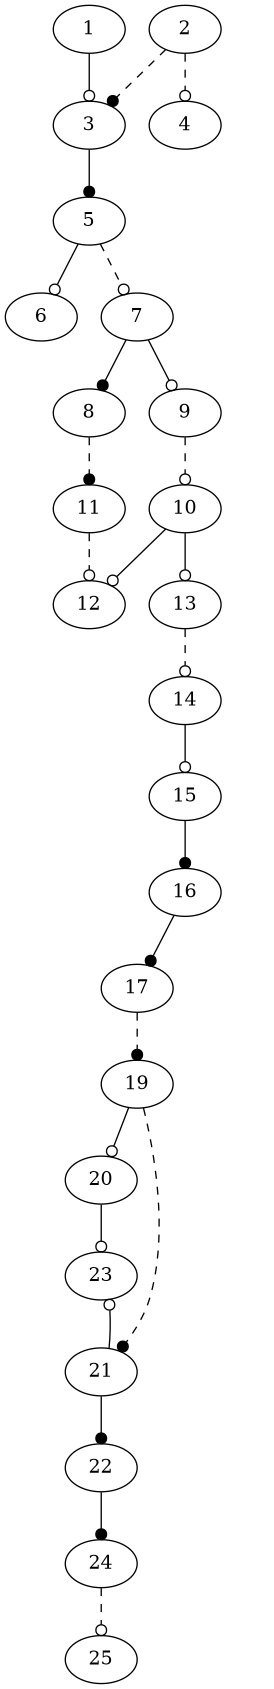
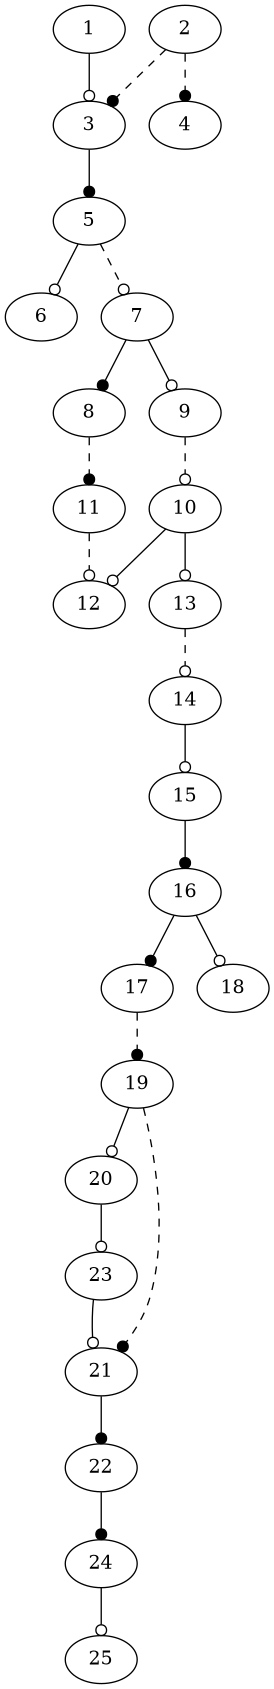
edge "2" -> "4": arrowhead odot -> dot
node "18": added
edge "21" -> "23": reversed
edge "24" -> "25": style dashed -> solid
